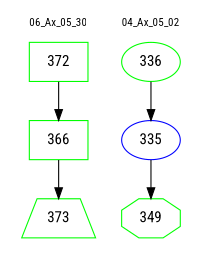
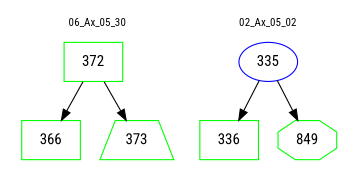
cluster "04_Ax_05_02": label "04_Ax_05_02" -> "02_Ax_05_02"
node "336": shape ellipse -> box
edge "336" -> "335": reversed
edge "366" -> "373": now "372" -> "373"
node "349": label "349" -> "849"
